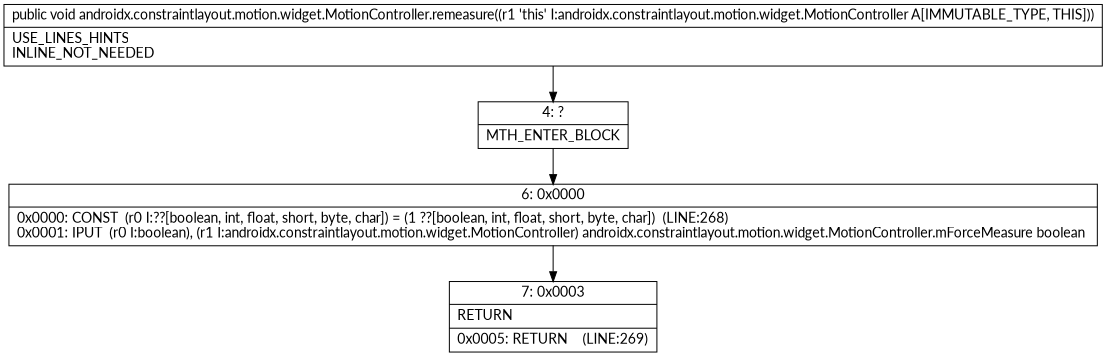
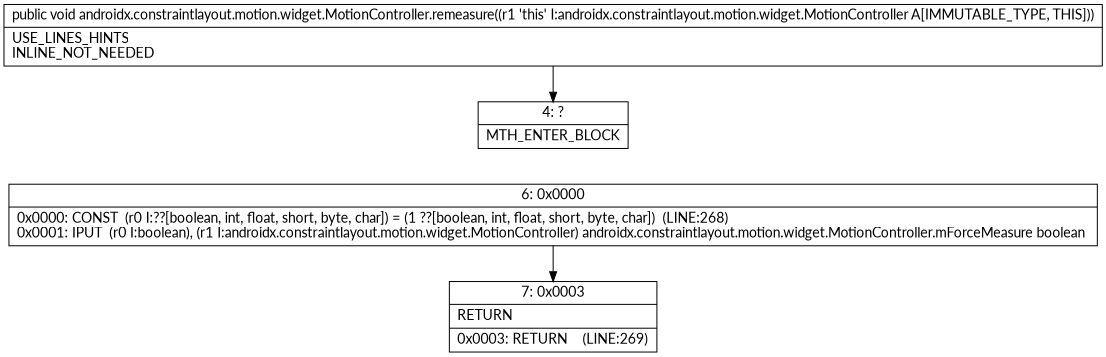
edge "4: ?" -> "6: 0x0000": removed
node "7: 0x0003": text "0x0005: RETURN    (LINE:269)" -> "0x0003: RETURN    (LINE:269)"
